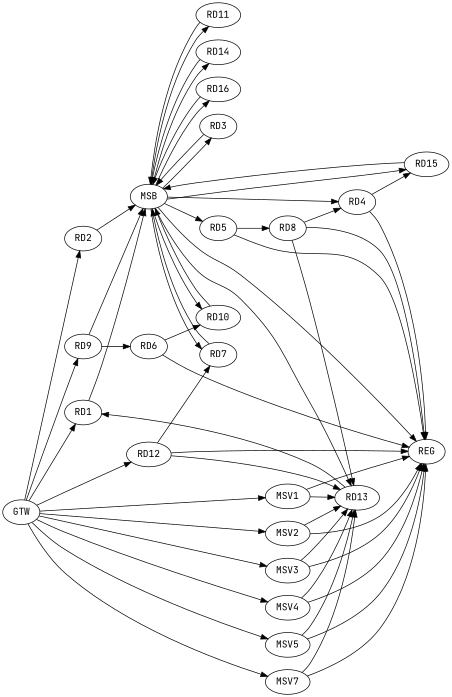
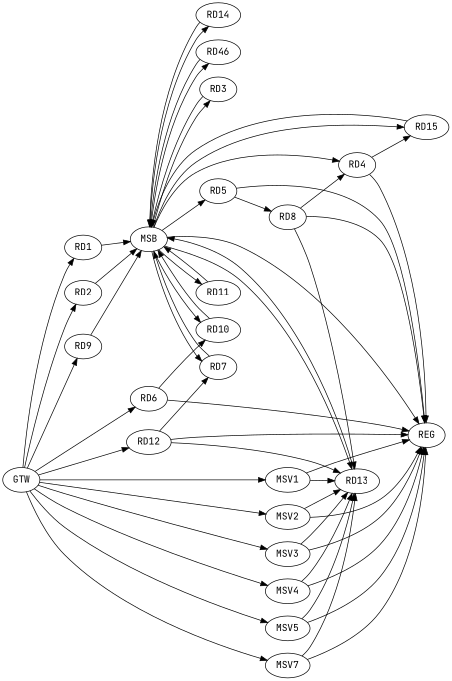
node "RD16": label "RD16" -> "RD46"
edge "RD9" -> "RD6": now "GTW" -> "RD6"
edge "RD13" -> "RD1": now "RD13" -> "MSB"
